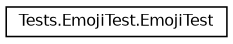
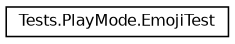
node "Tests.EmojiTest.EmojiTest": label "Tests.EmojiTest.EmojiTest" -> "Tests.PlayMode.EmojiTest"
